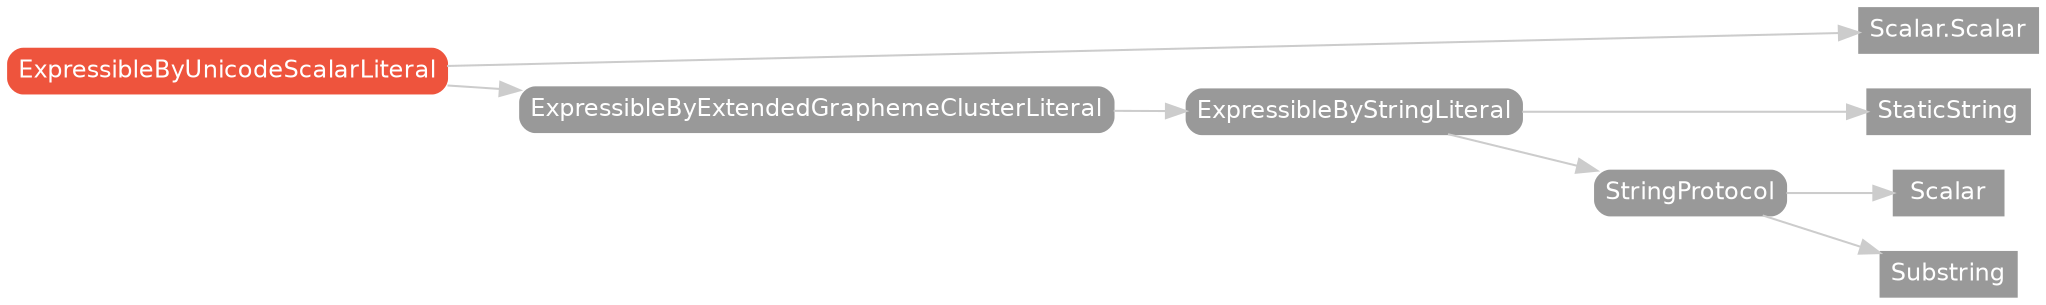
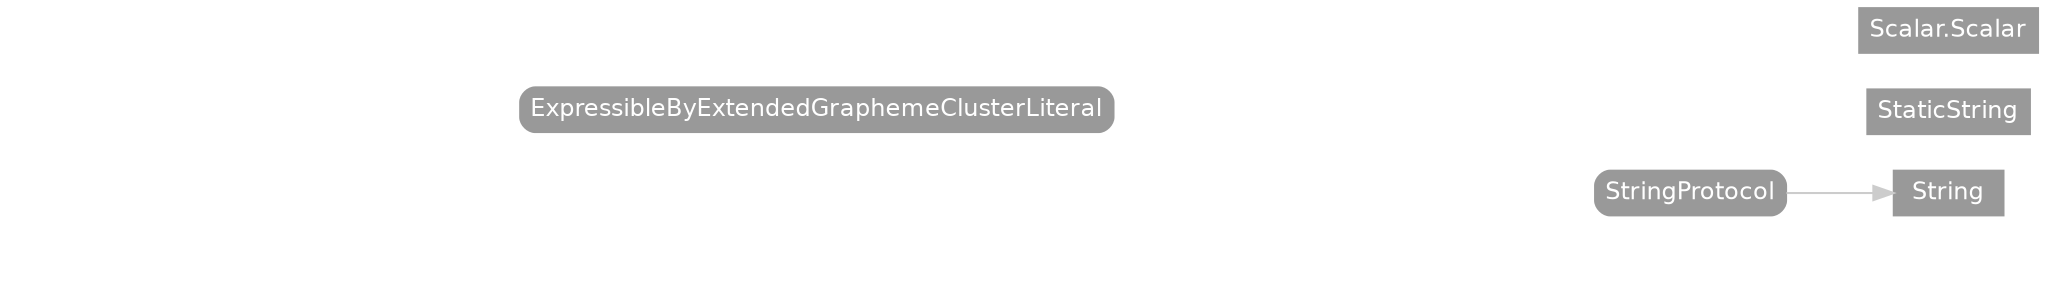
node "ExpressibleByUnicodeScalarLiteral": removed
node "ExpressibleByStringLiteral": removed
node "Scalar": label "Scalar" -> "String"
node "Substring": removed
